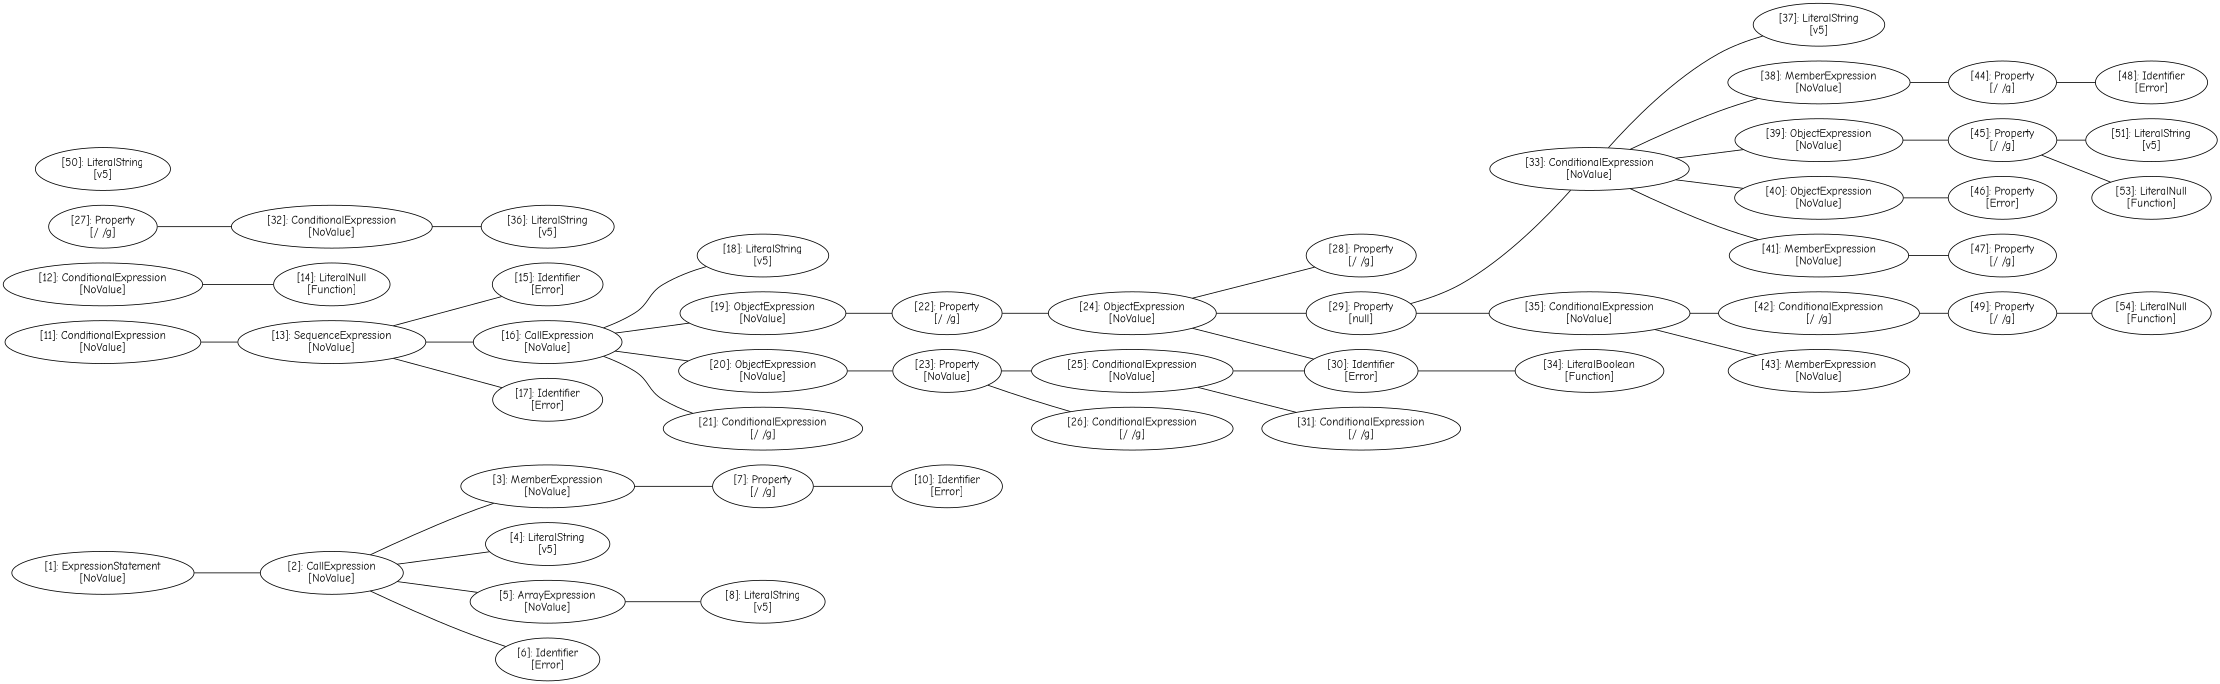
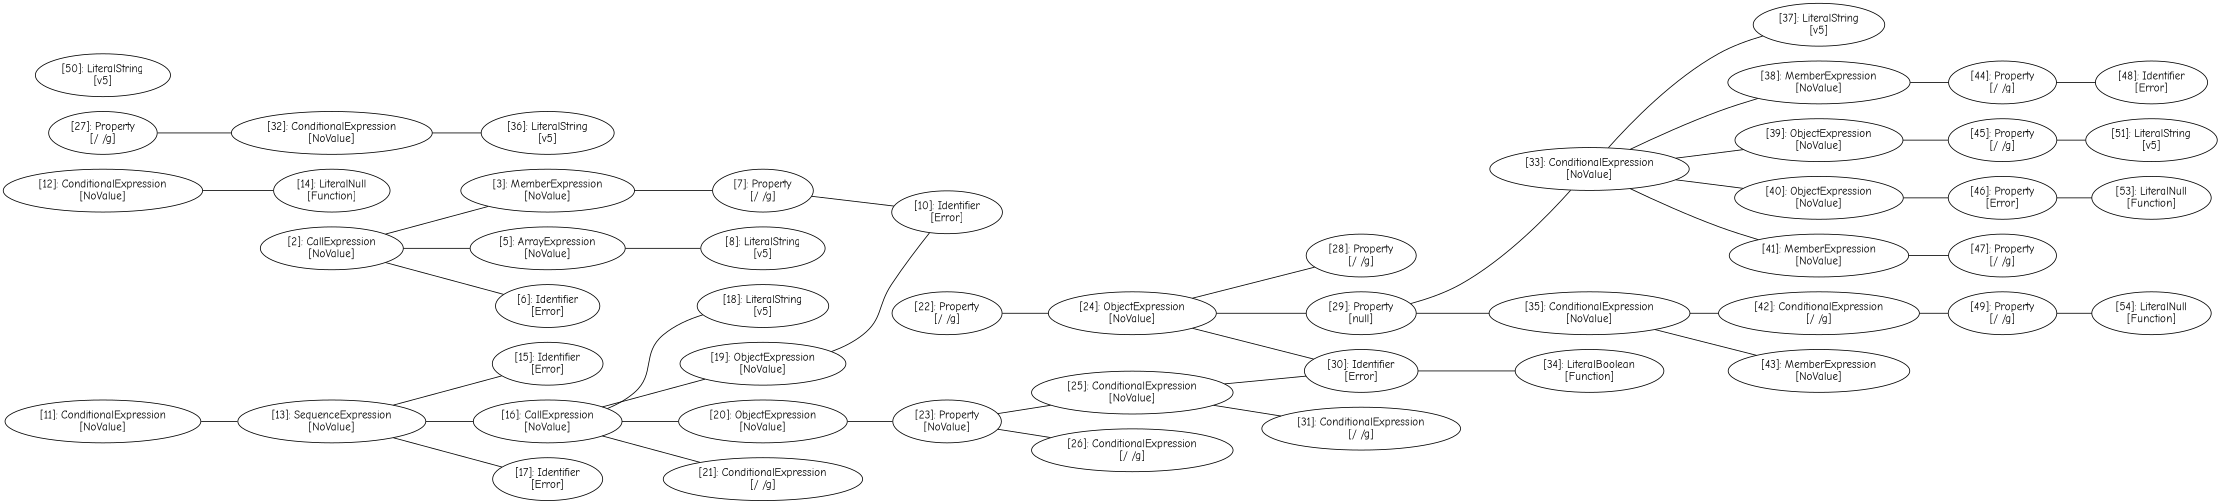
edge "[45]: Property [/ /g]" -- "[53]: LiteralNull [Function]": now "[46]: Property [Error]" -- "[53]: LiteralNull [Function]"
edge "[19]: ObjectExpression [NoValue]" -- "[22]: Property [/ /g]": now "[19]: ObjectExpression [NoValue]" -- "[10]: Identifier [Error]"
node "[4]: LiteralString [v5]": removed
node "[1]: ExpressionStatement [NoValue]": removed
